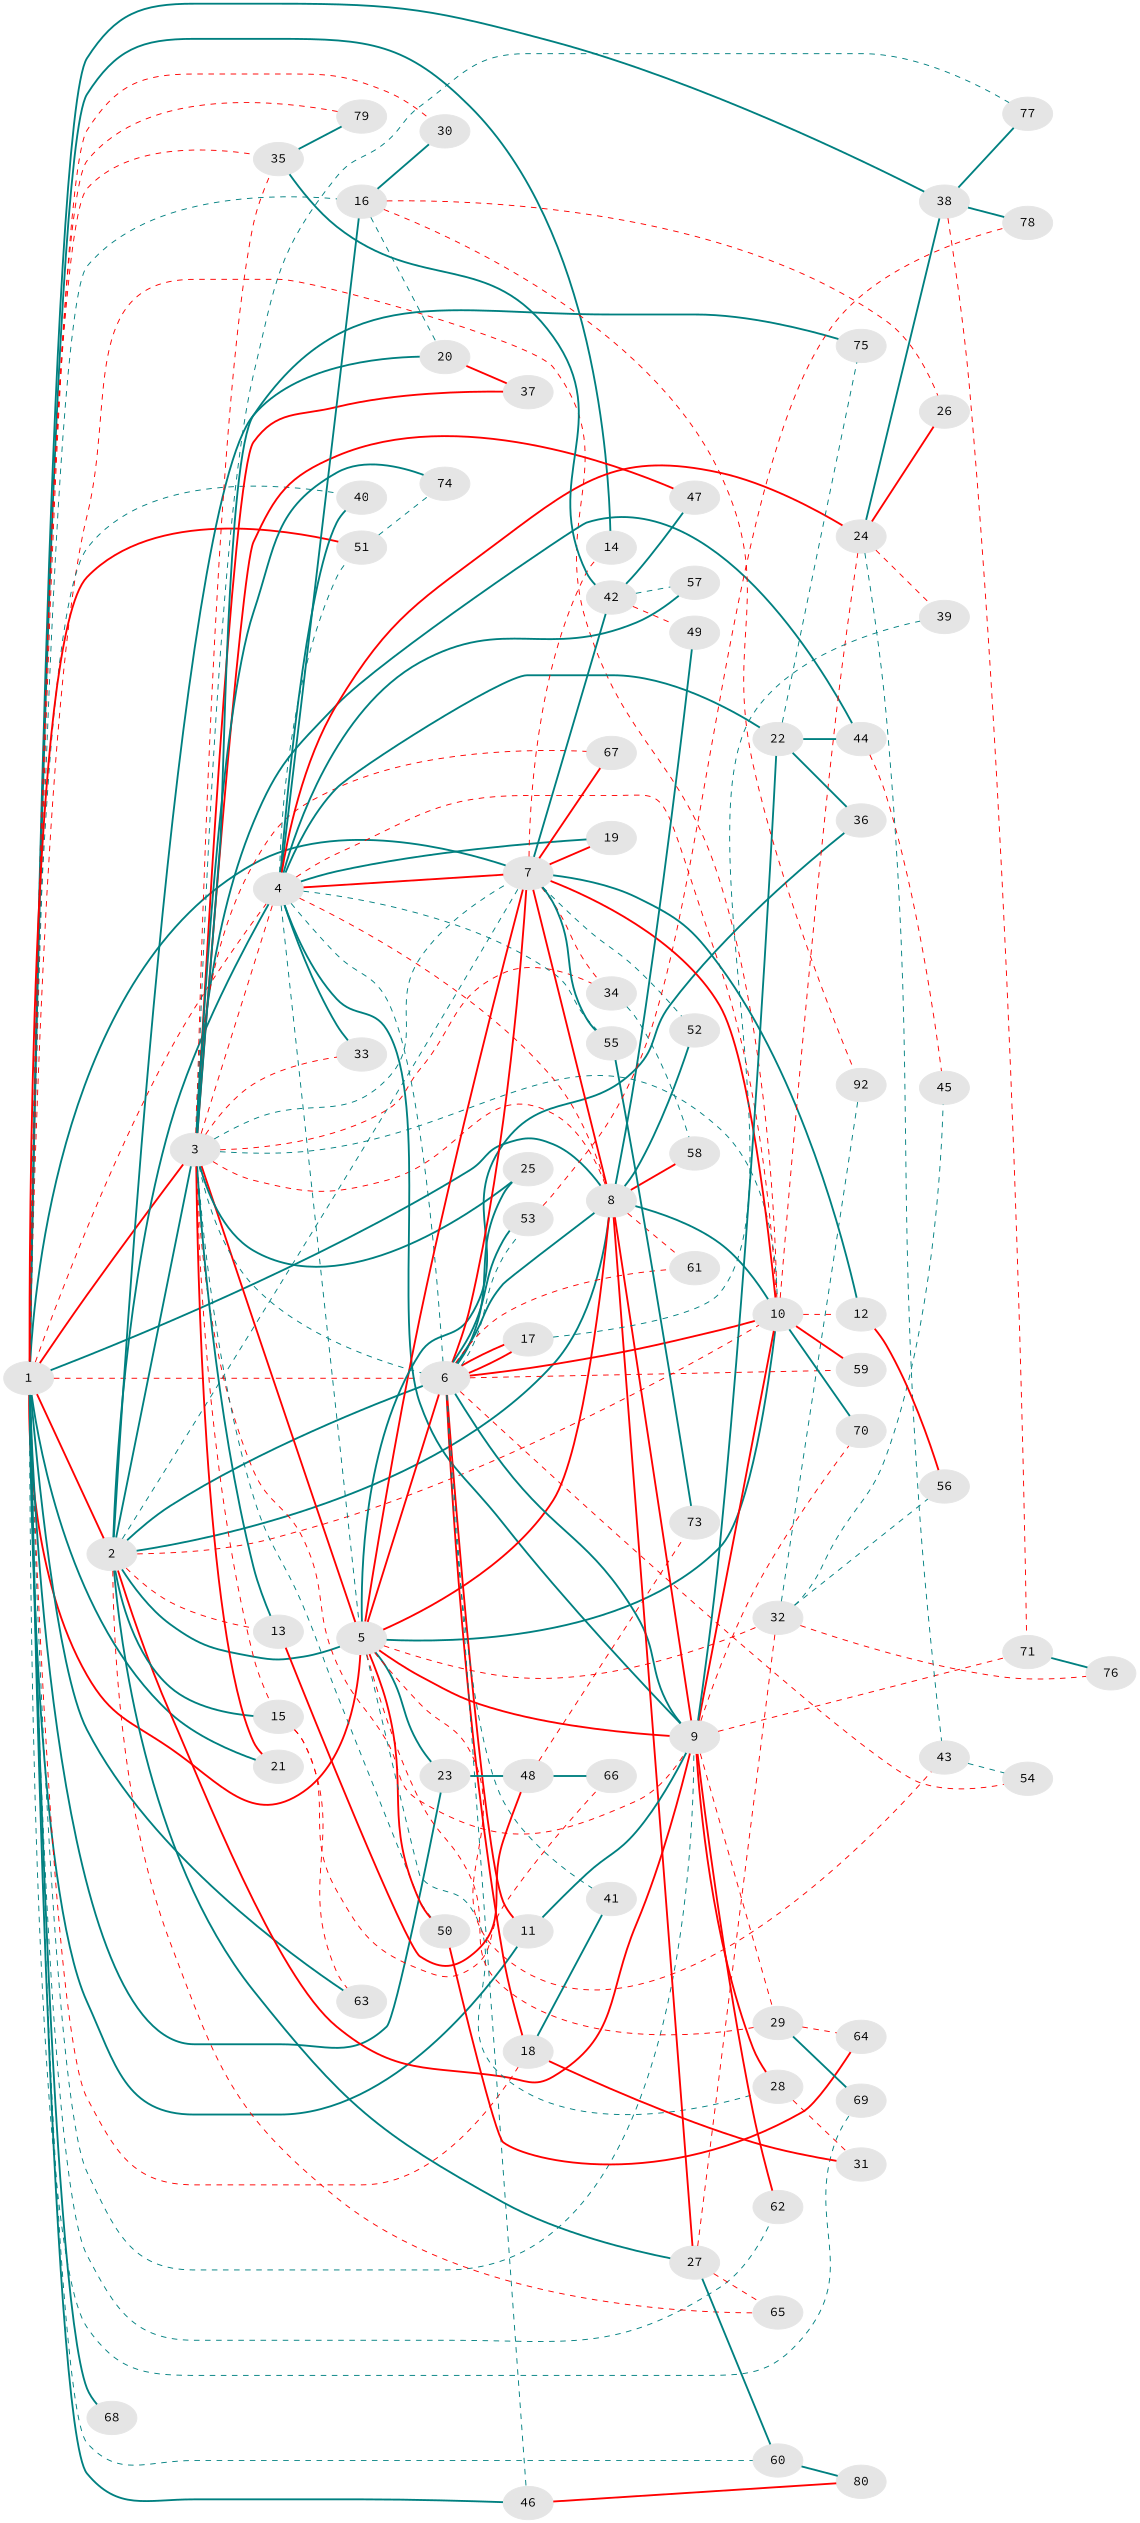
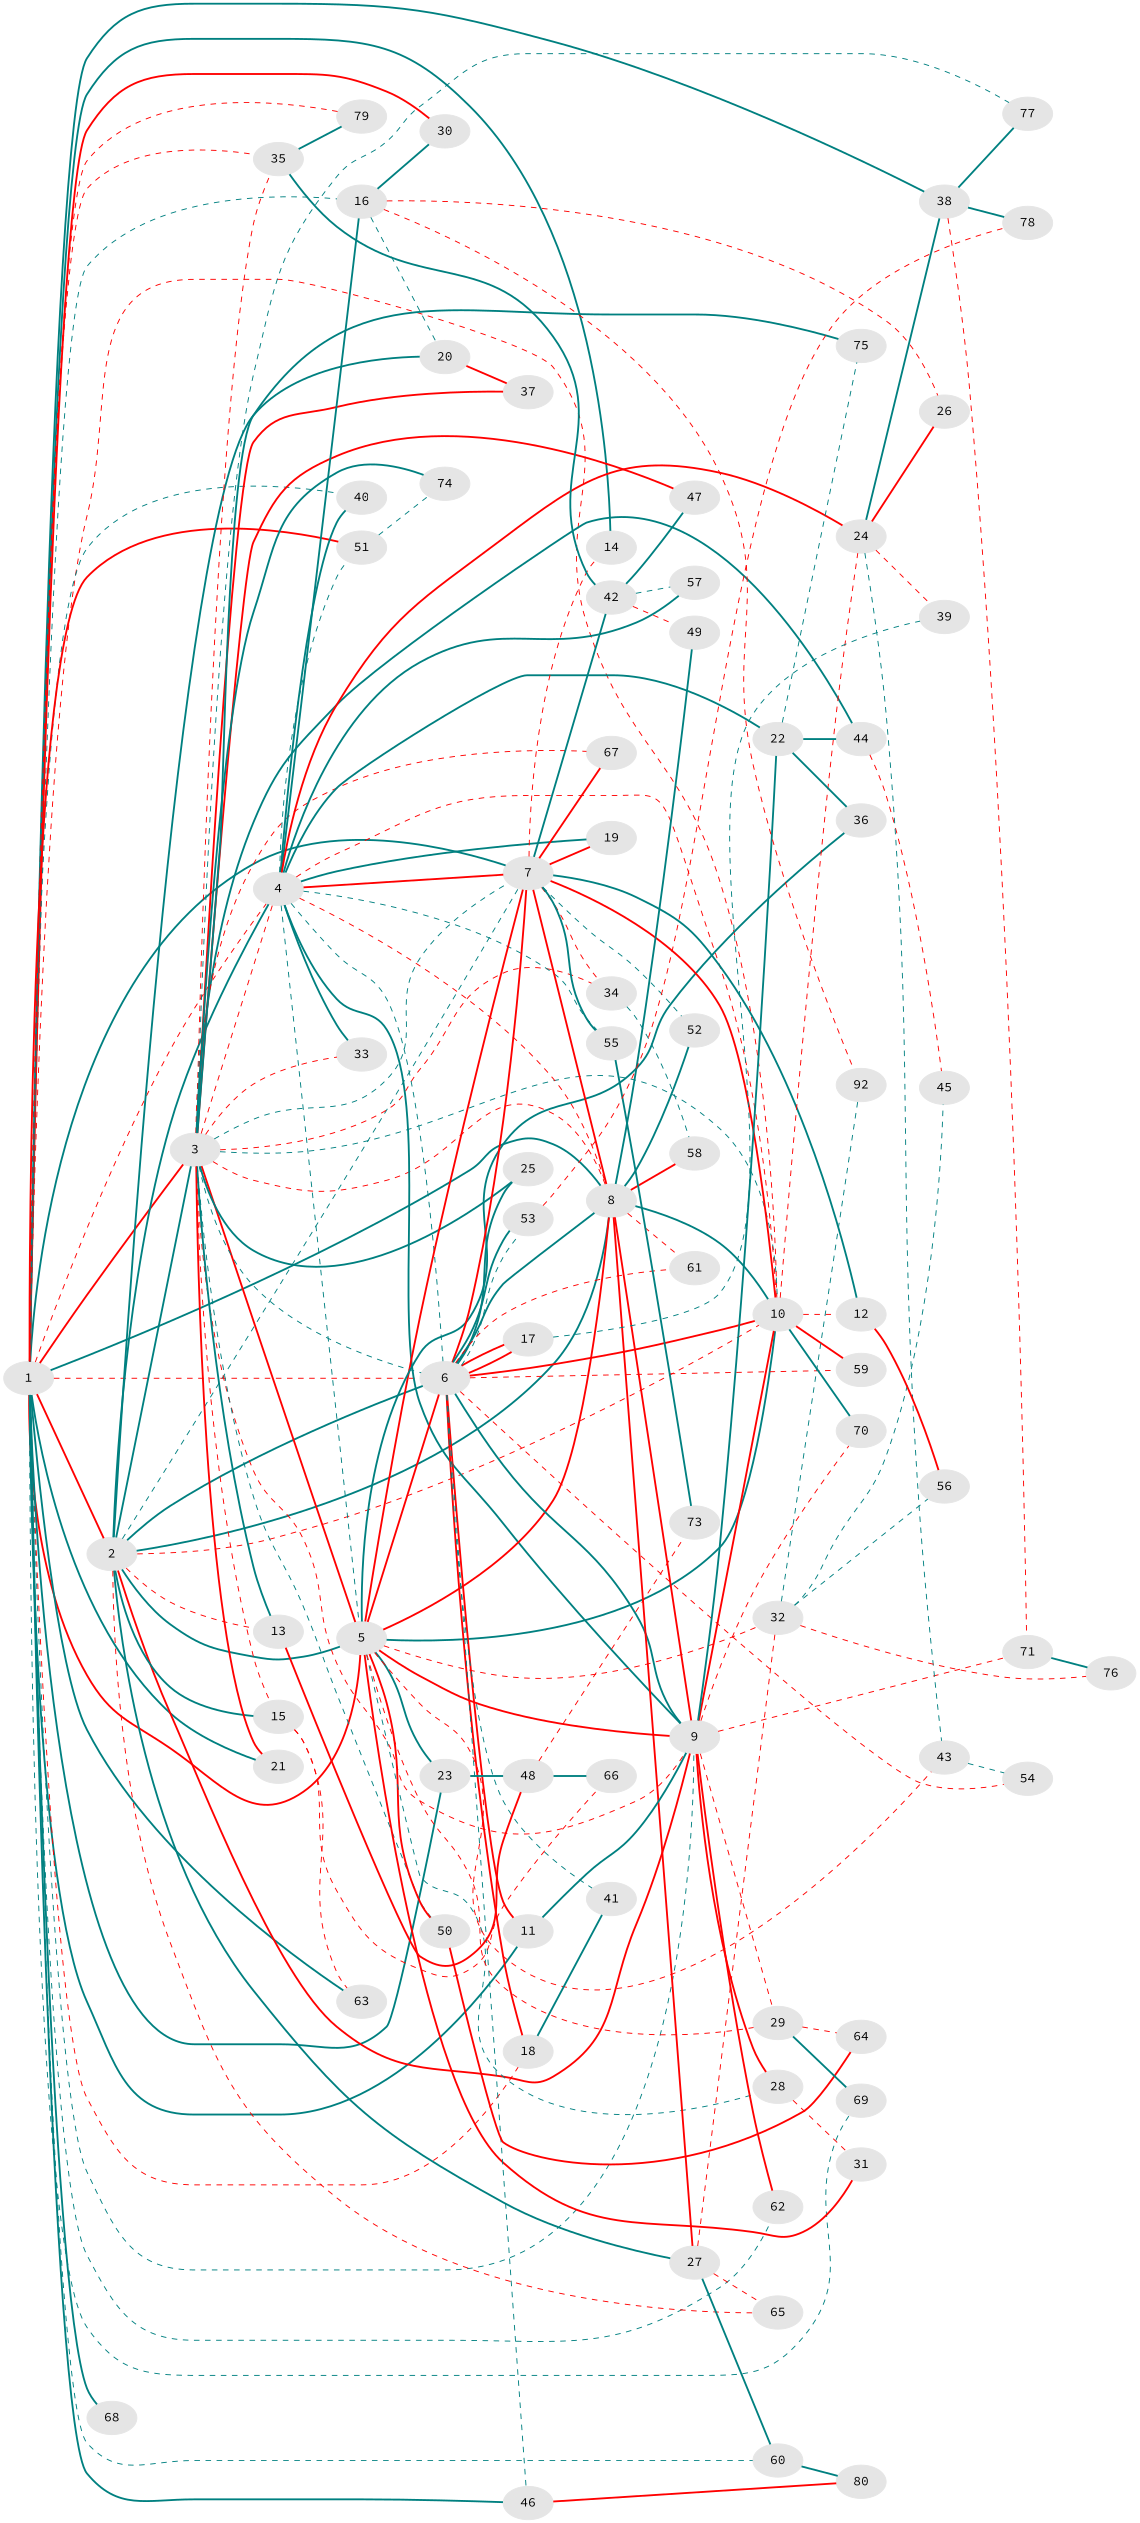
edge "30" -- "1": style dashed -> bold
edge "18" -- "31": now "5" -- "31"
